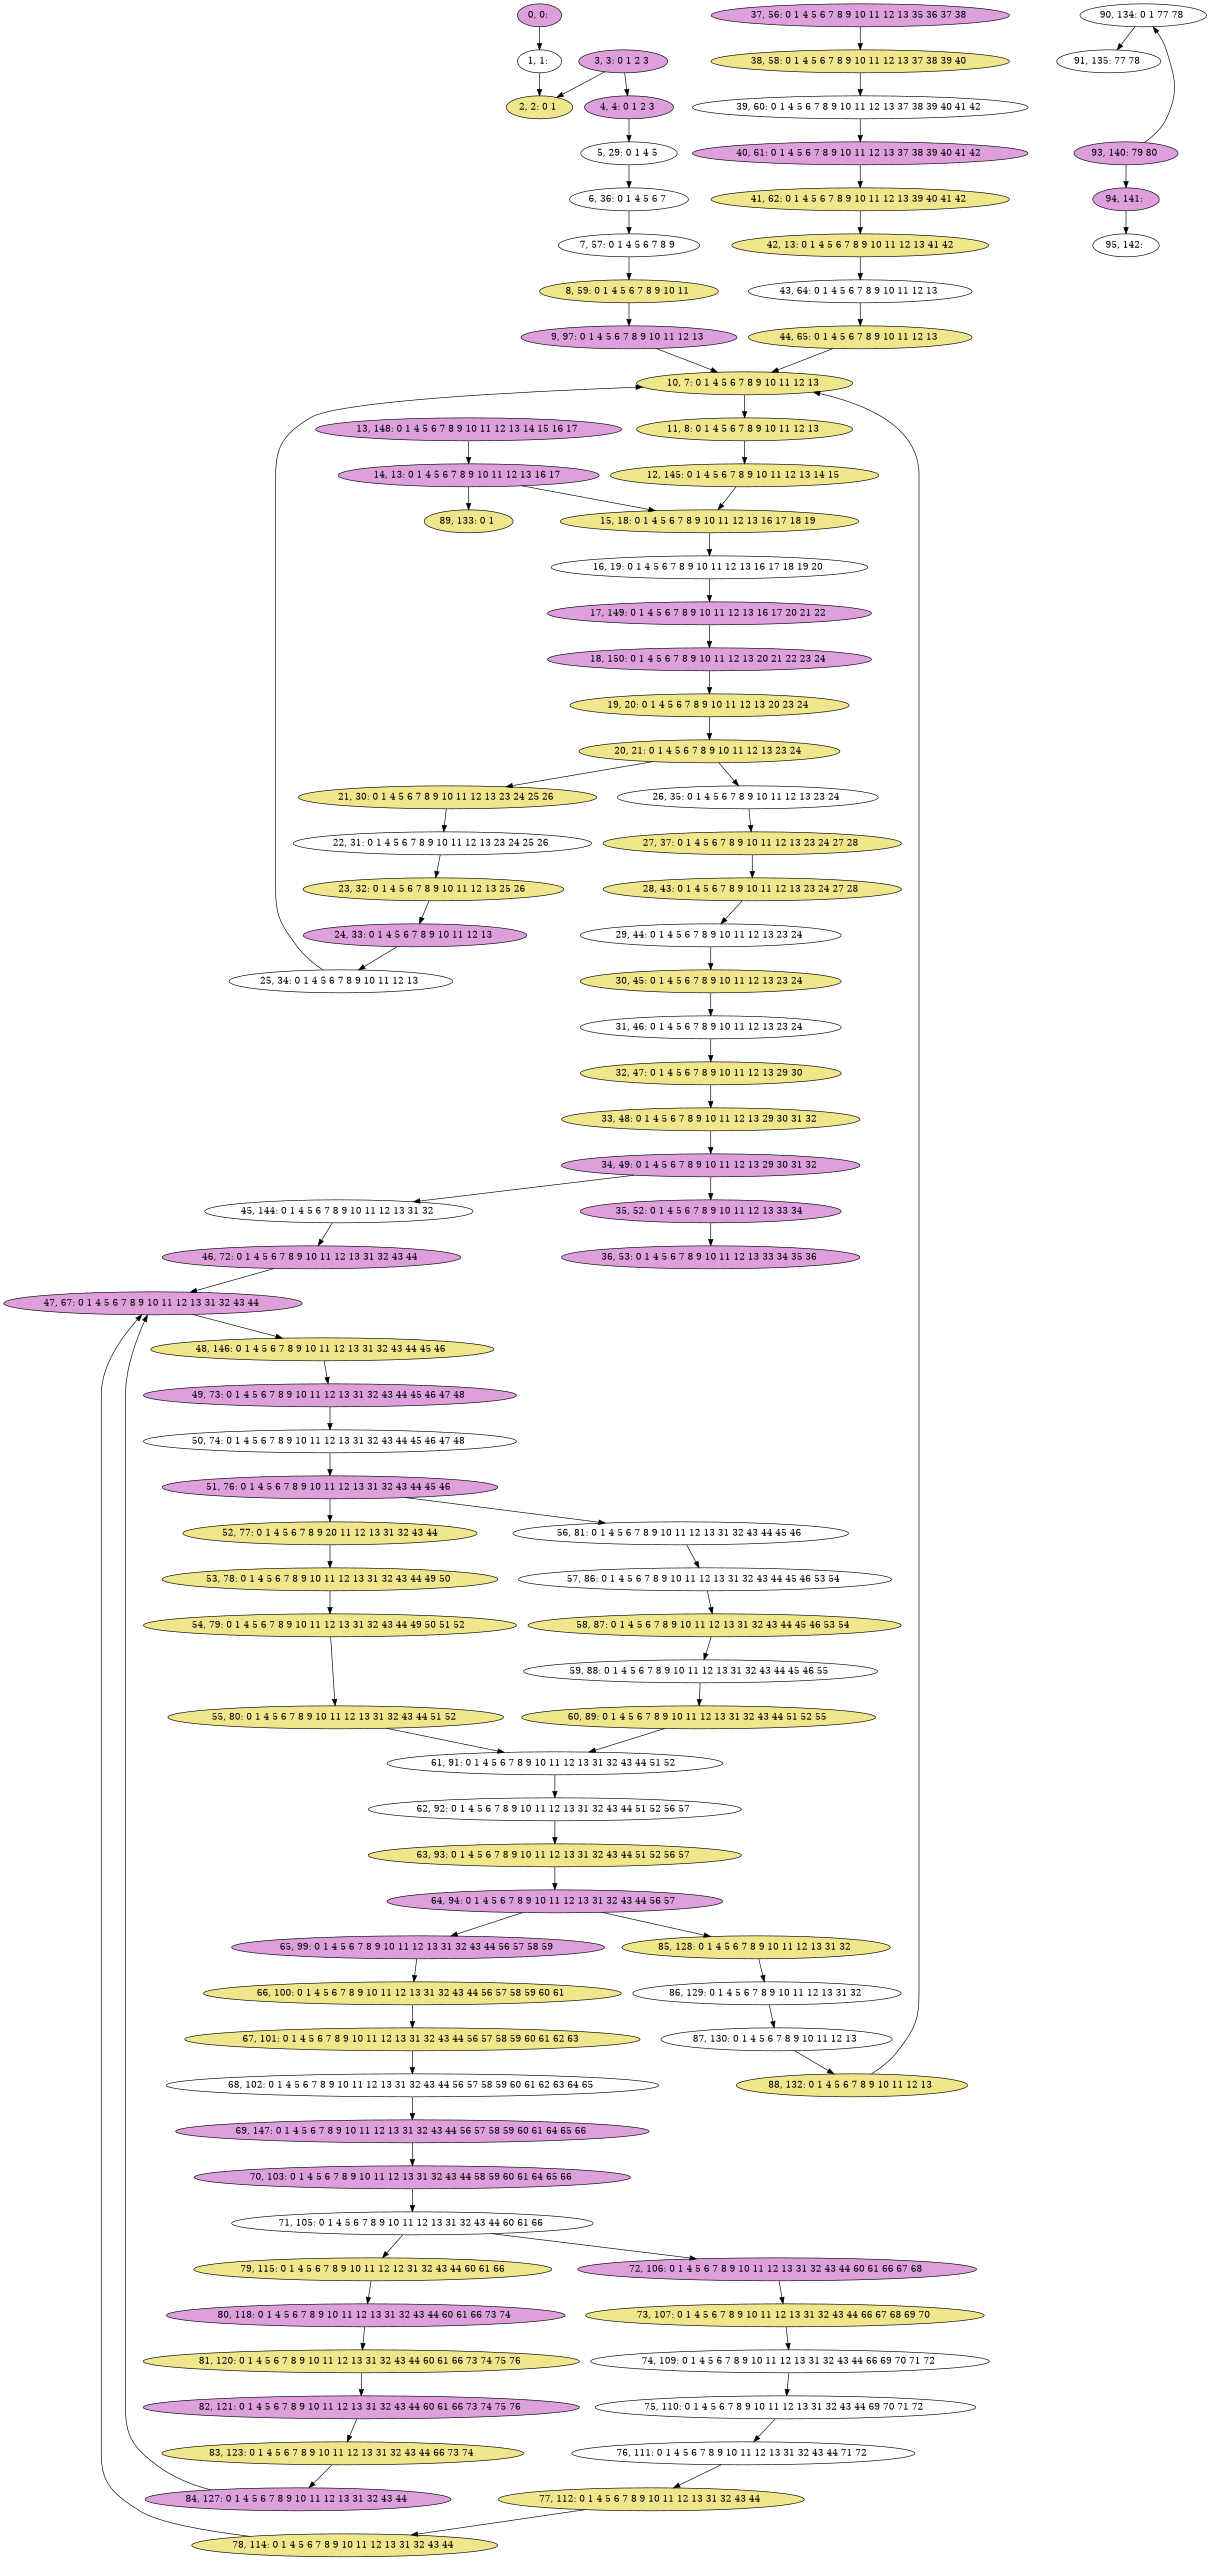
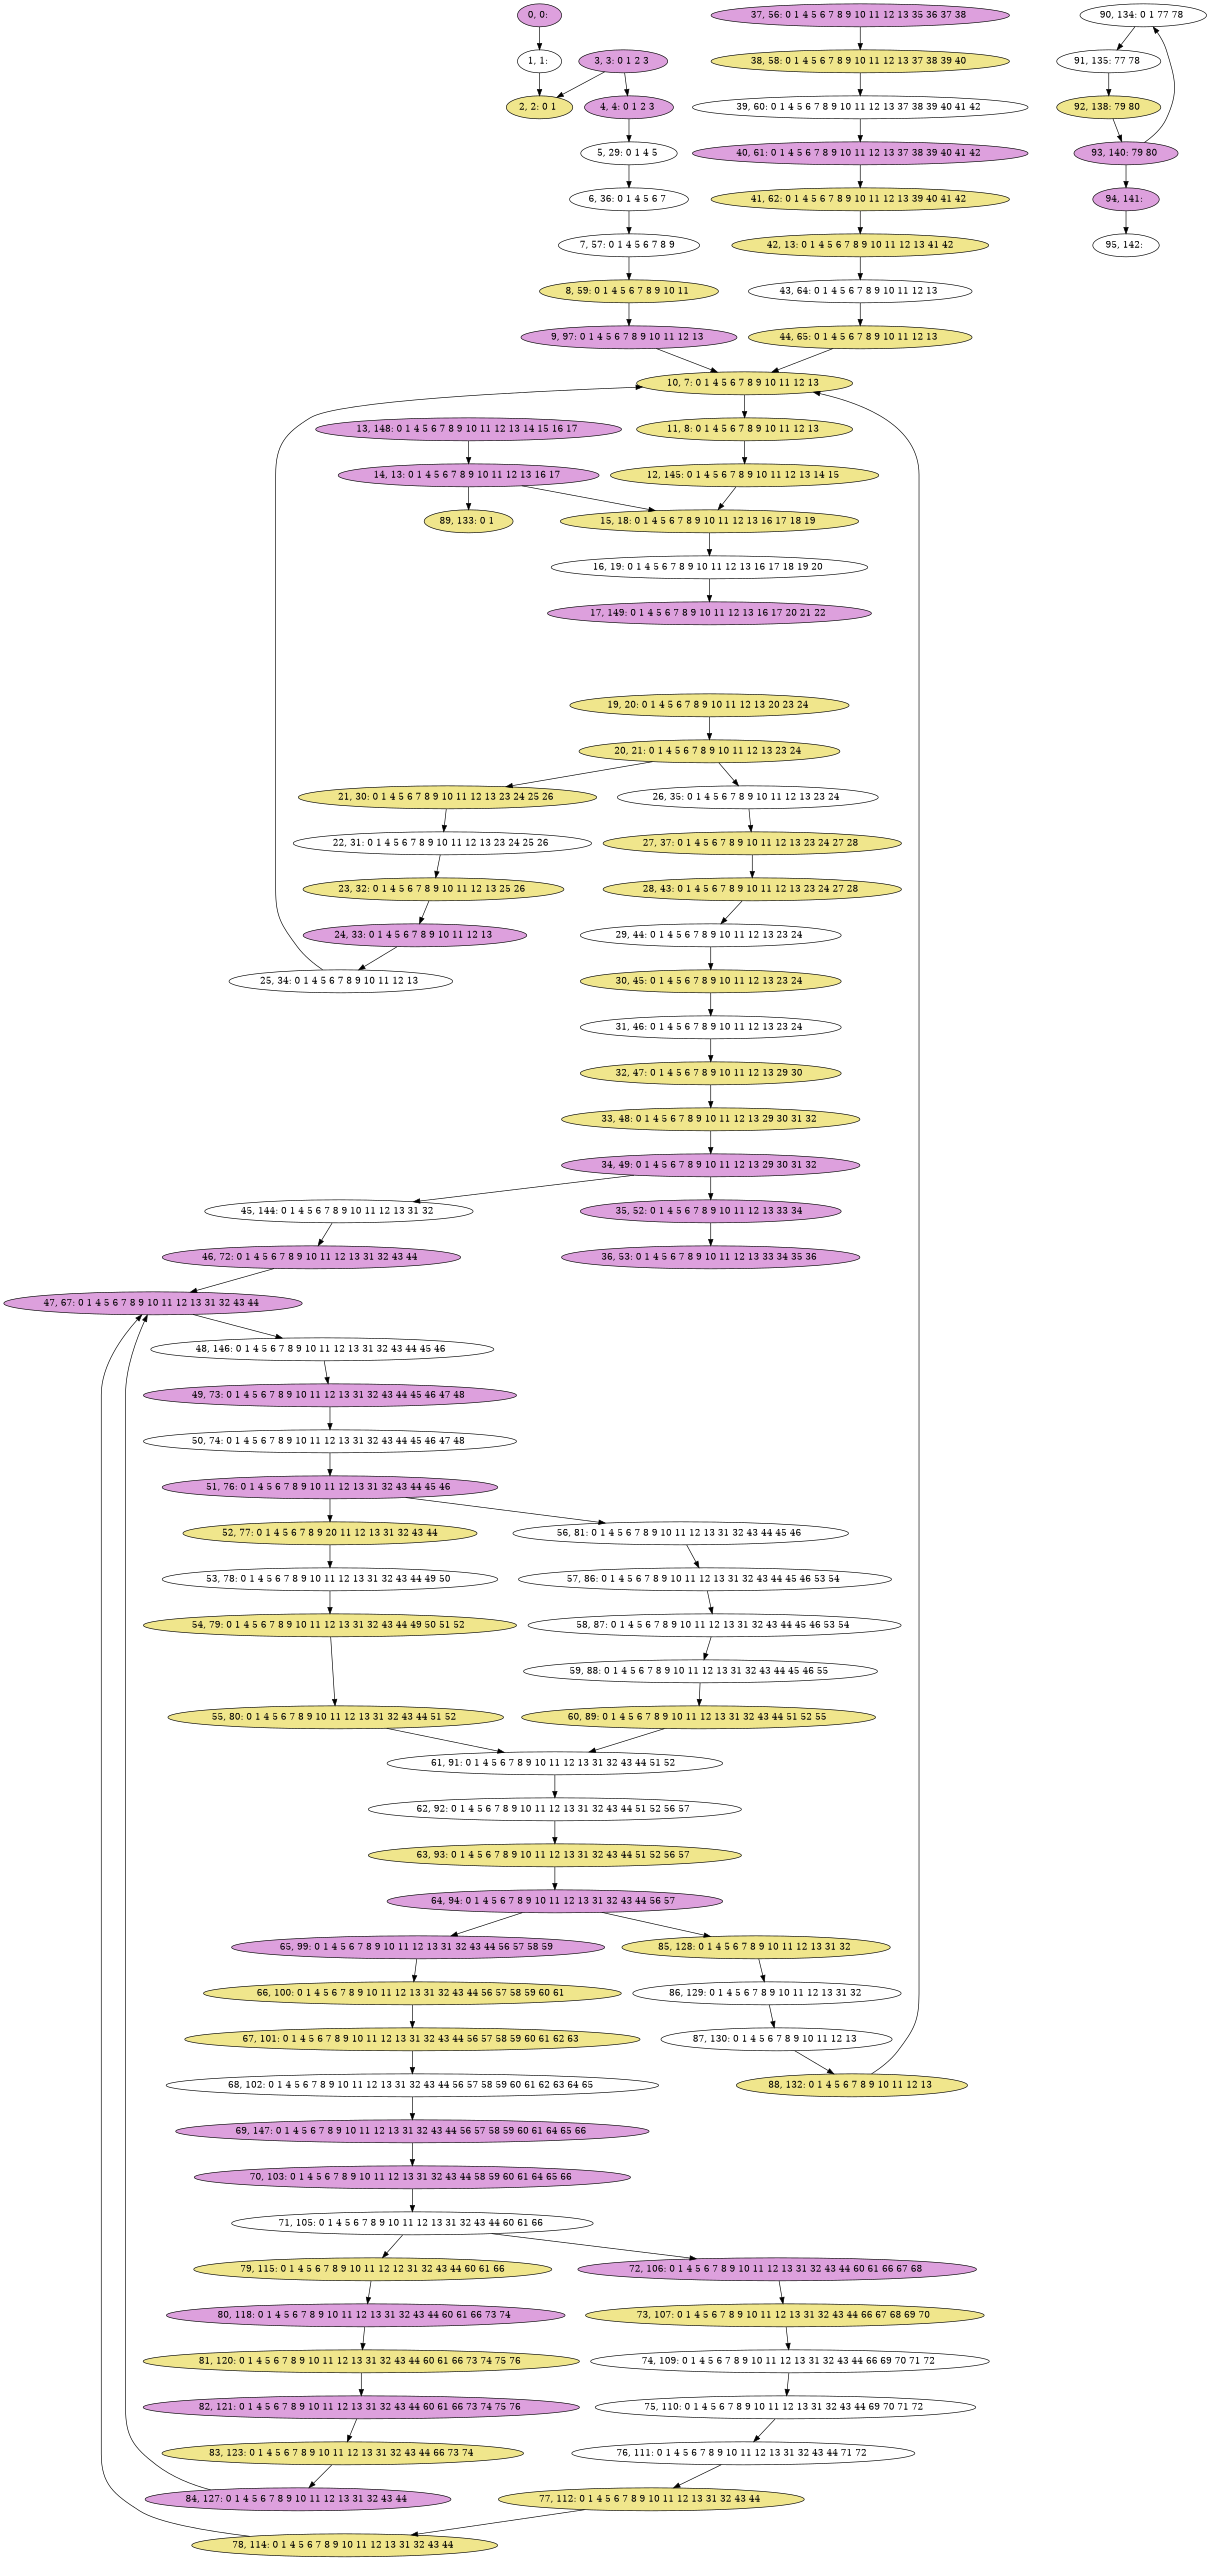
node "92, 138: 79 80": added
node "18, 150: 0 1 4 5 6 7 8 9 10 11 12 13 20 21 22 23 24": removed
node "48, 146: 0 1 4 5 6 7 8 9 10 11 12 13 31 32 43 44 45 46": fillcolor khaki -> white
node "53, 78: 0 1 4 5 6 7 8 9 10 11 12 13 31 32 43 44 49 50": fillcolor khaki -> white
node "58, 87: 0 1 4 5 6 7 8 9 10 11 12 13 31 32 43 44 45 46 53 54": fillcolor khaki -> white
